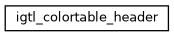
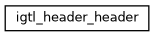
node "igtl_colortable_header": label "igtl_colortable_header" -> "igtl_header_header"
